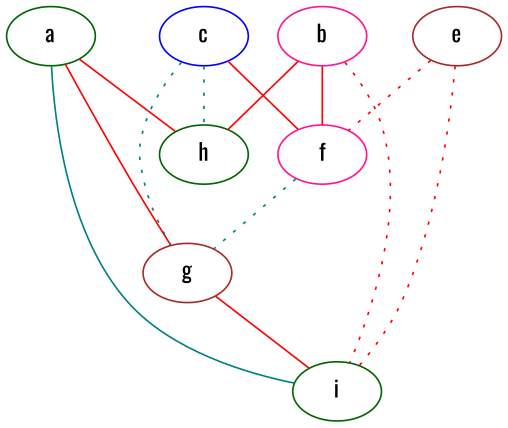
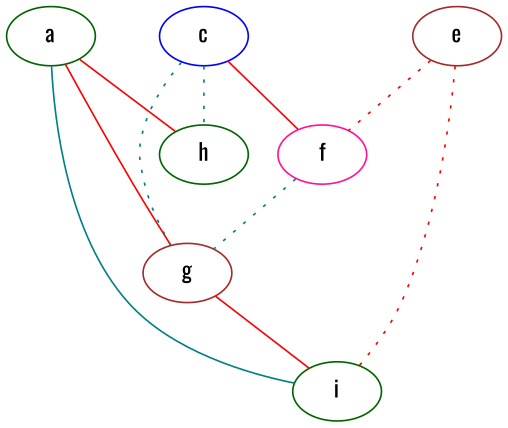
node "b": removed
